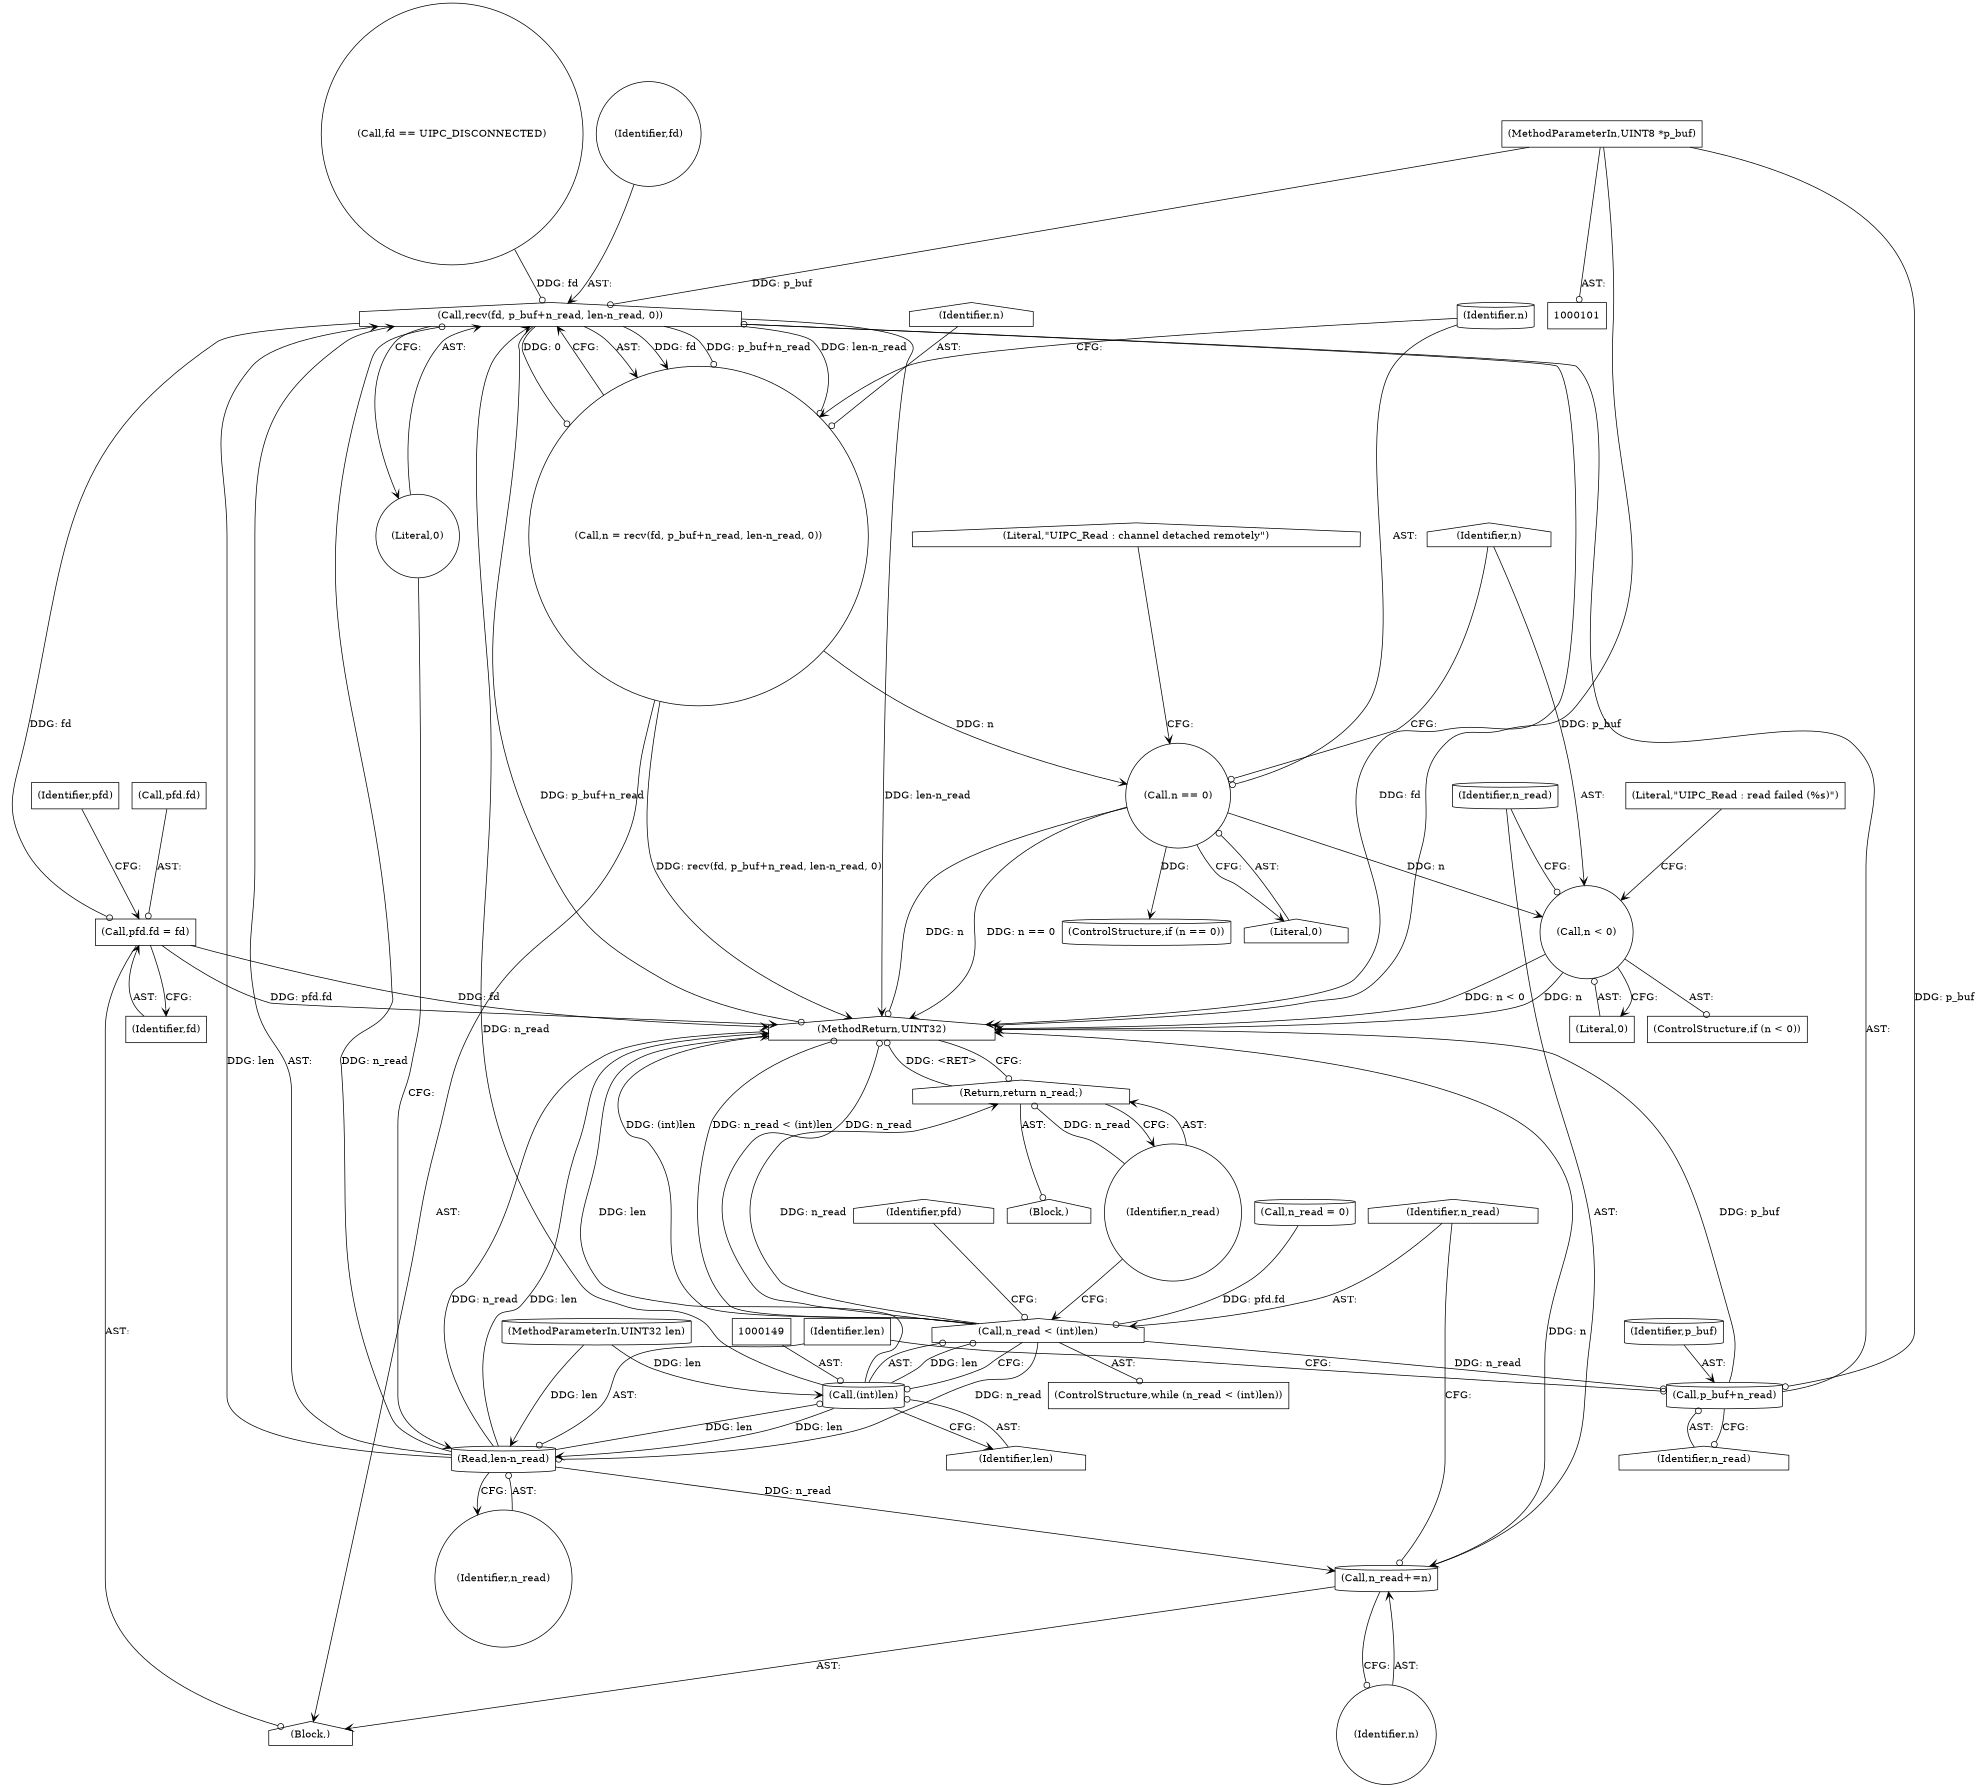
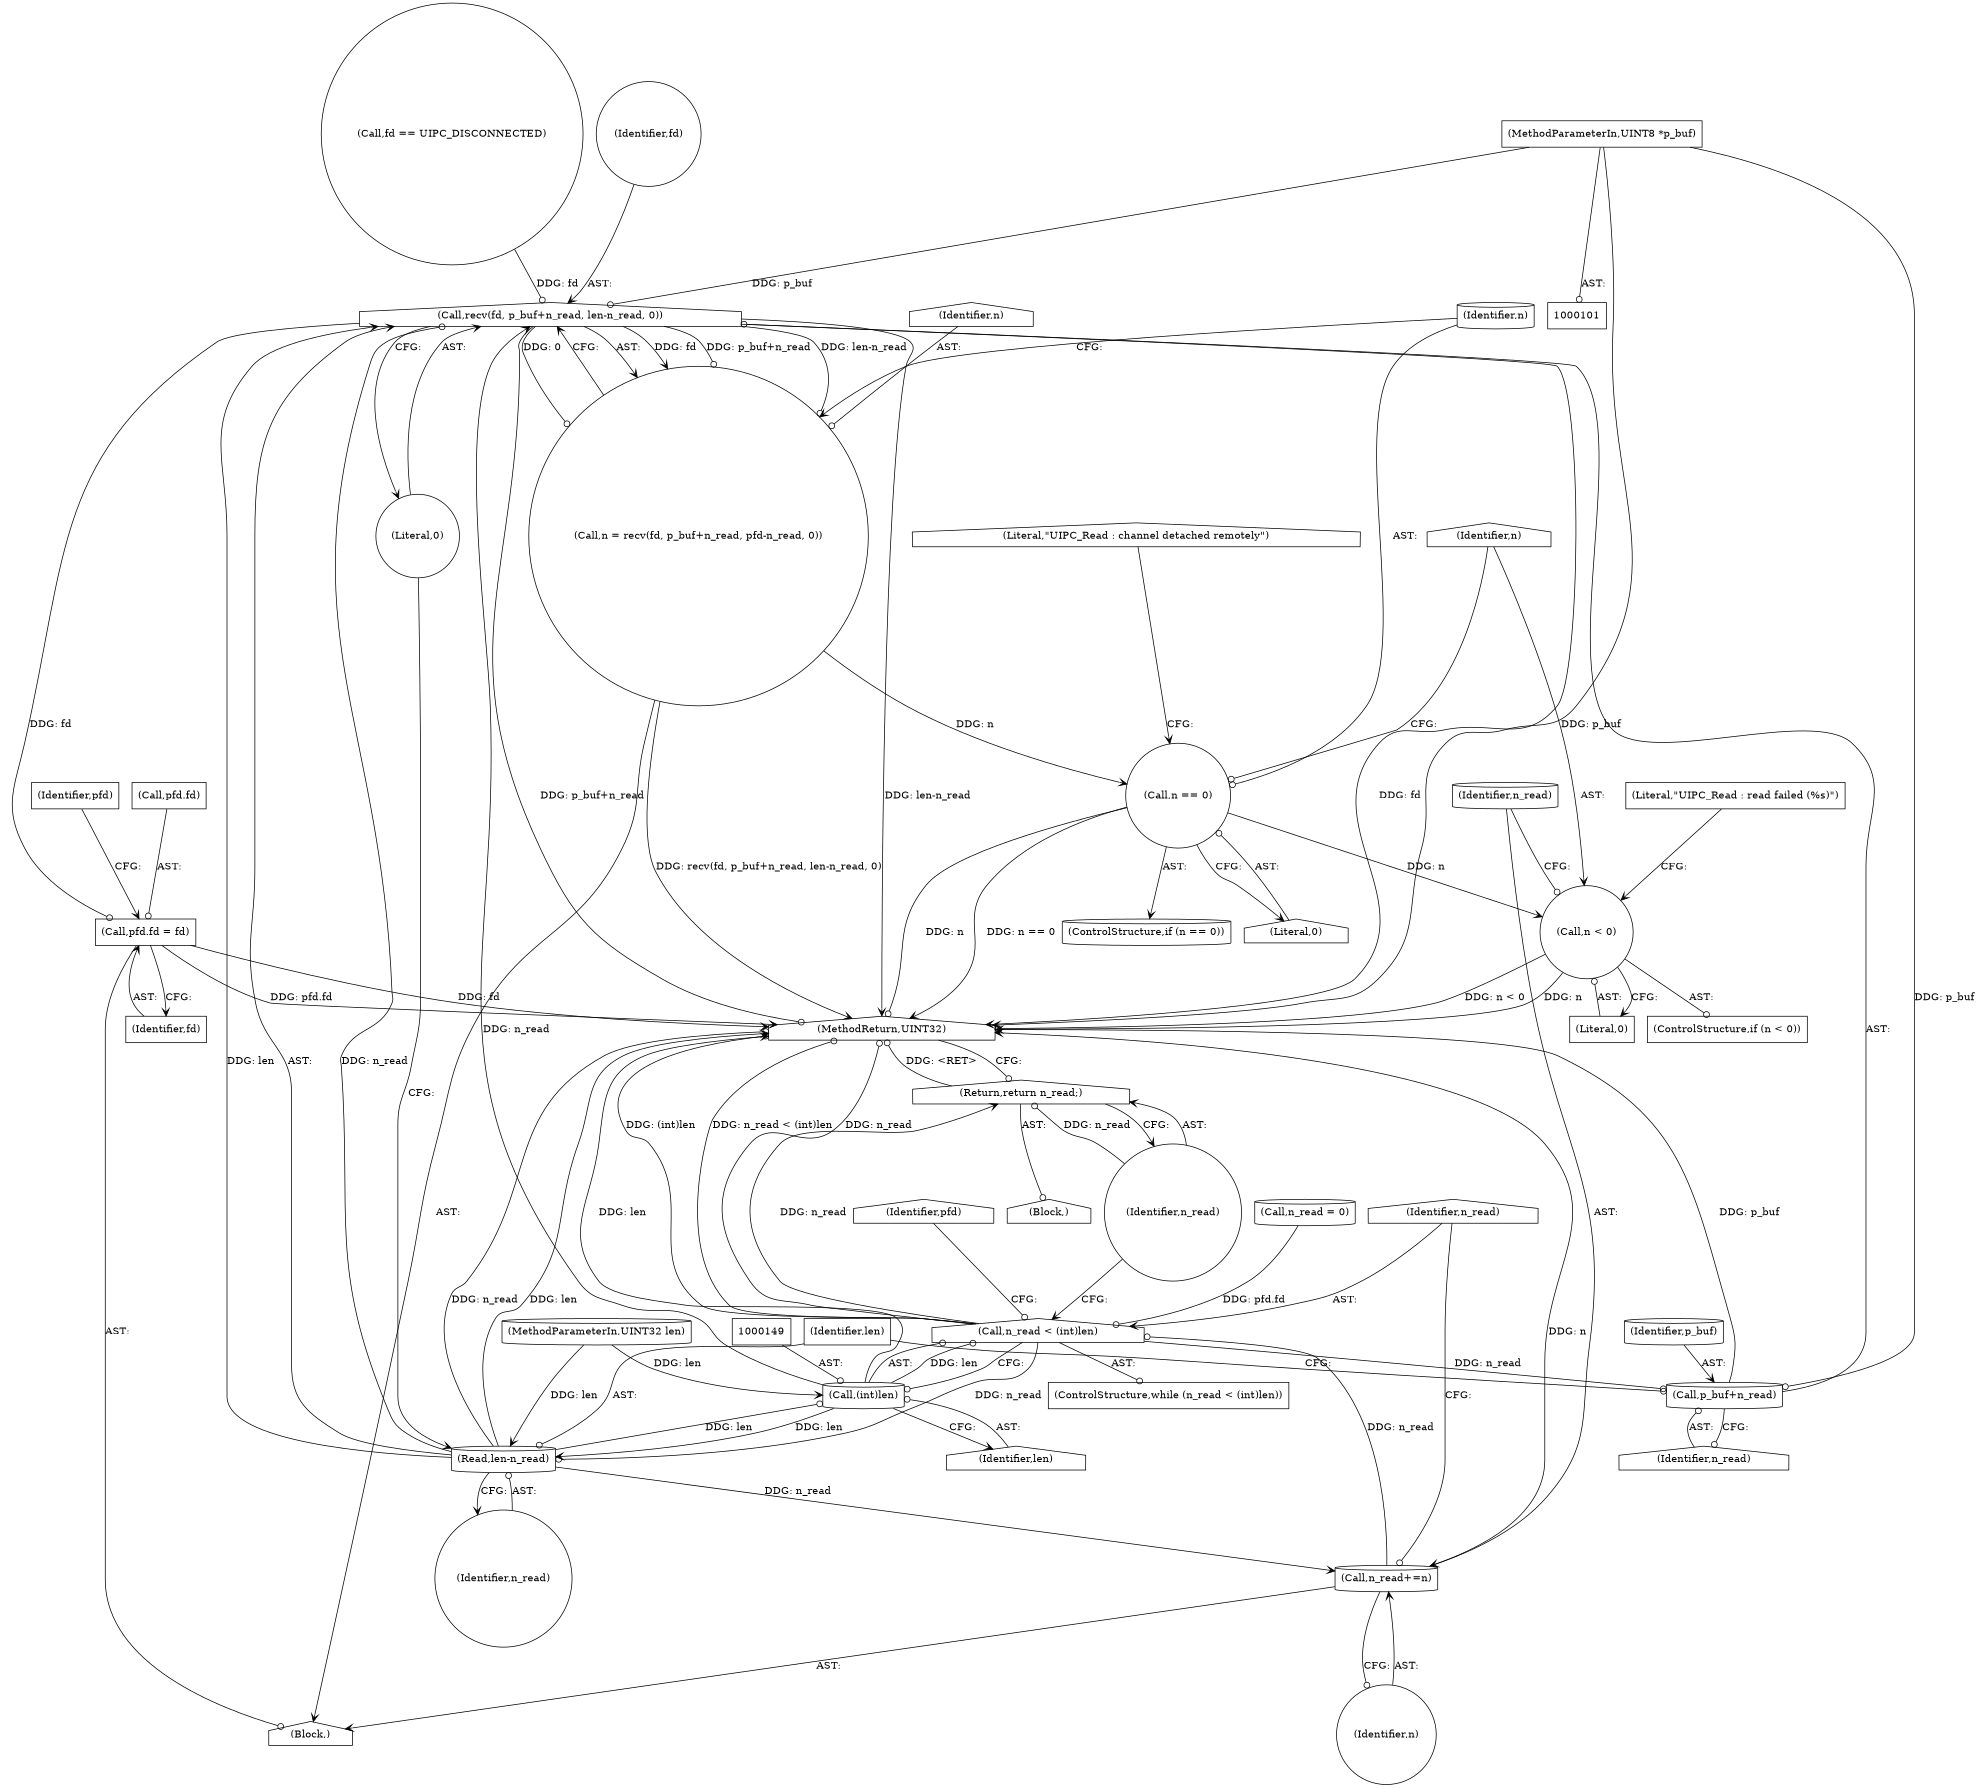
node "(Call,n = recv(fd, p_buf+n_read, len-n_read, 0))": label "(Call,n = recv(fd, p_buf+n_read, len-n_read, 0))" -> "(Call,n = recv(fd, p_buf+n_read, pfd-n_read, 0))"
edge "(Call,n == 0)" -> "(ControlStructure,if (n == 0))": label "DDG: " -> "AST: "
edge "(Call,n_read+=n)" -> "(Call,n_read < (int)len)": added, label "DDG: n_read"
